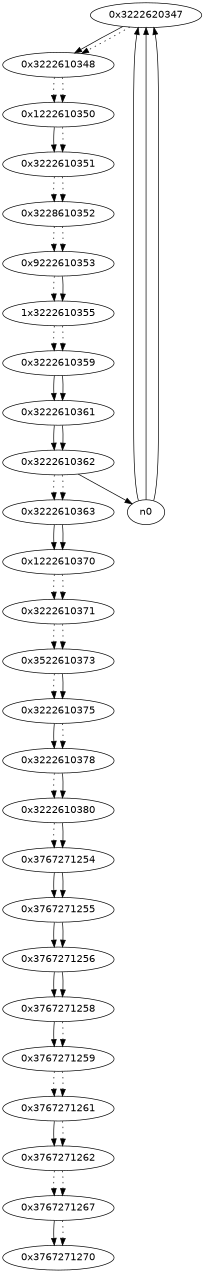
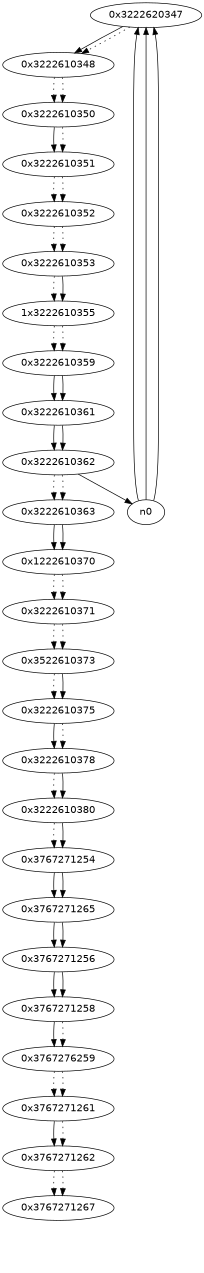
node "0x1222610350": label "0x1222610350" -> "0x3222610350"
node "0x3228610352": label "0x3228610352" -> "0x3222610352"
node "0x9222610353": label "0x9222610353" -> "0x3222610353"
node "0x3767271255": label "0x3767271255" -> "0x3767271265"
node "0x3767271259": label "0x3767271259" -> "0x3767276259"
node "0x3767271270": removed
